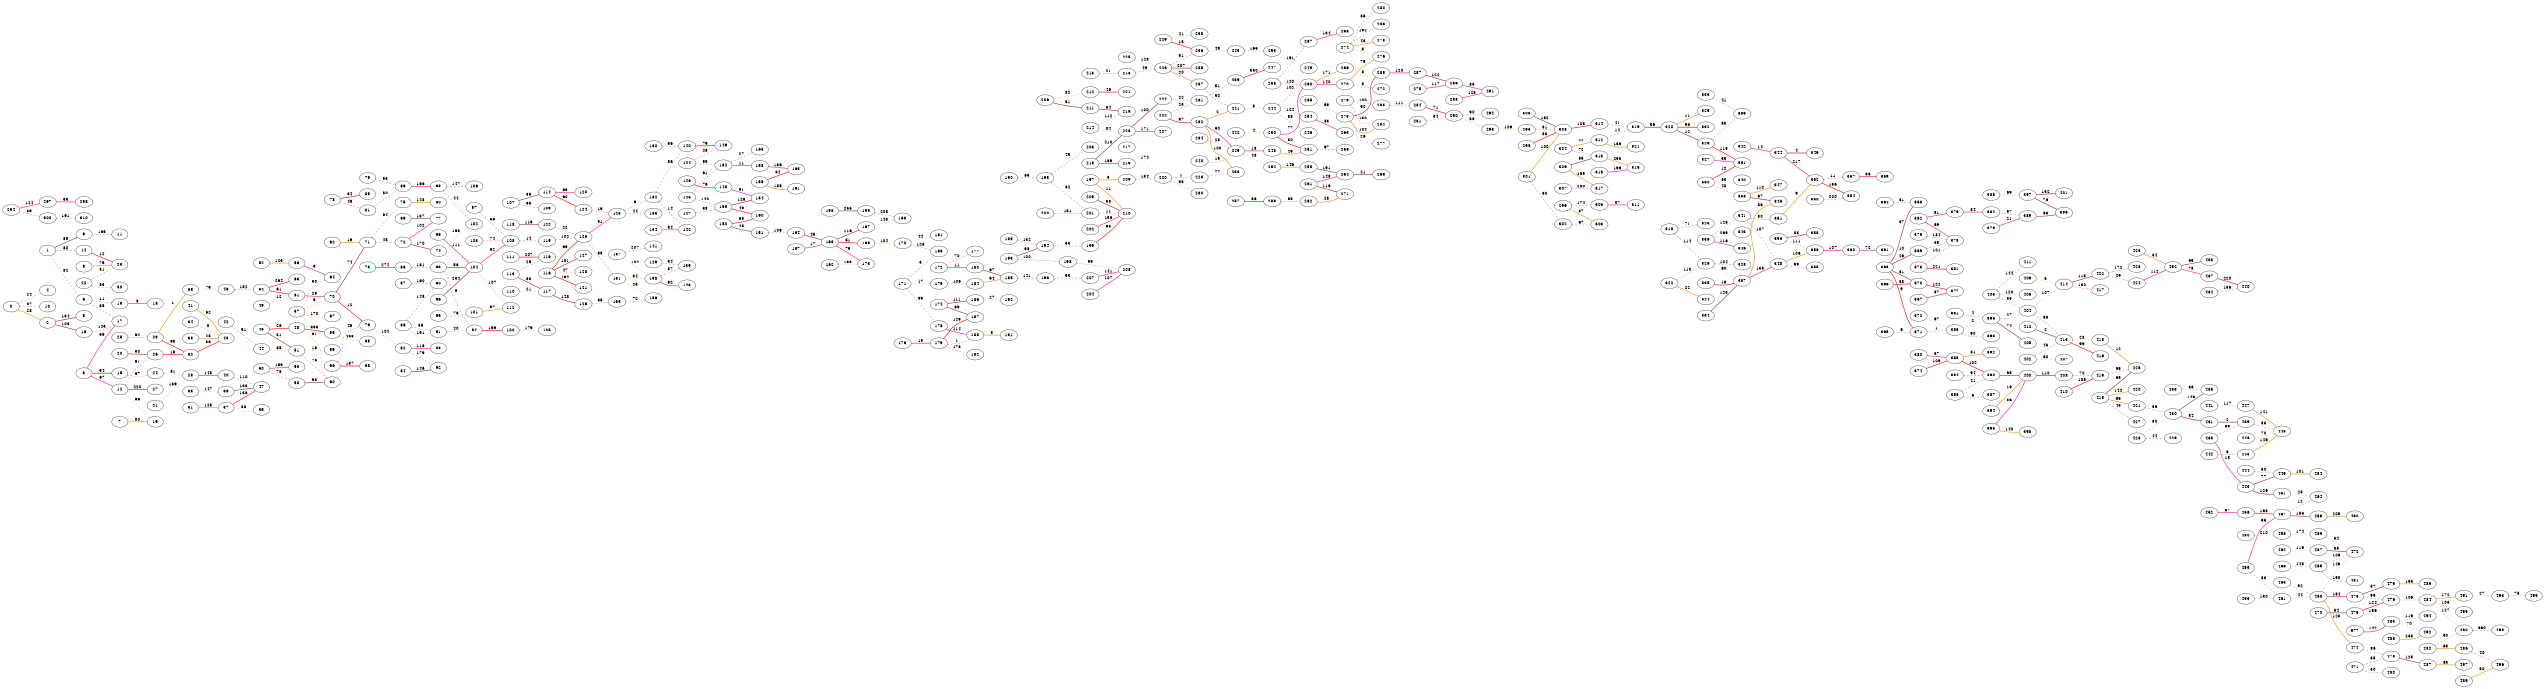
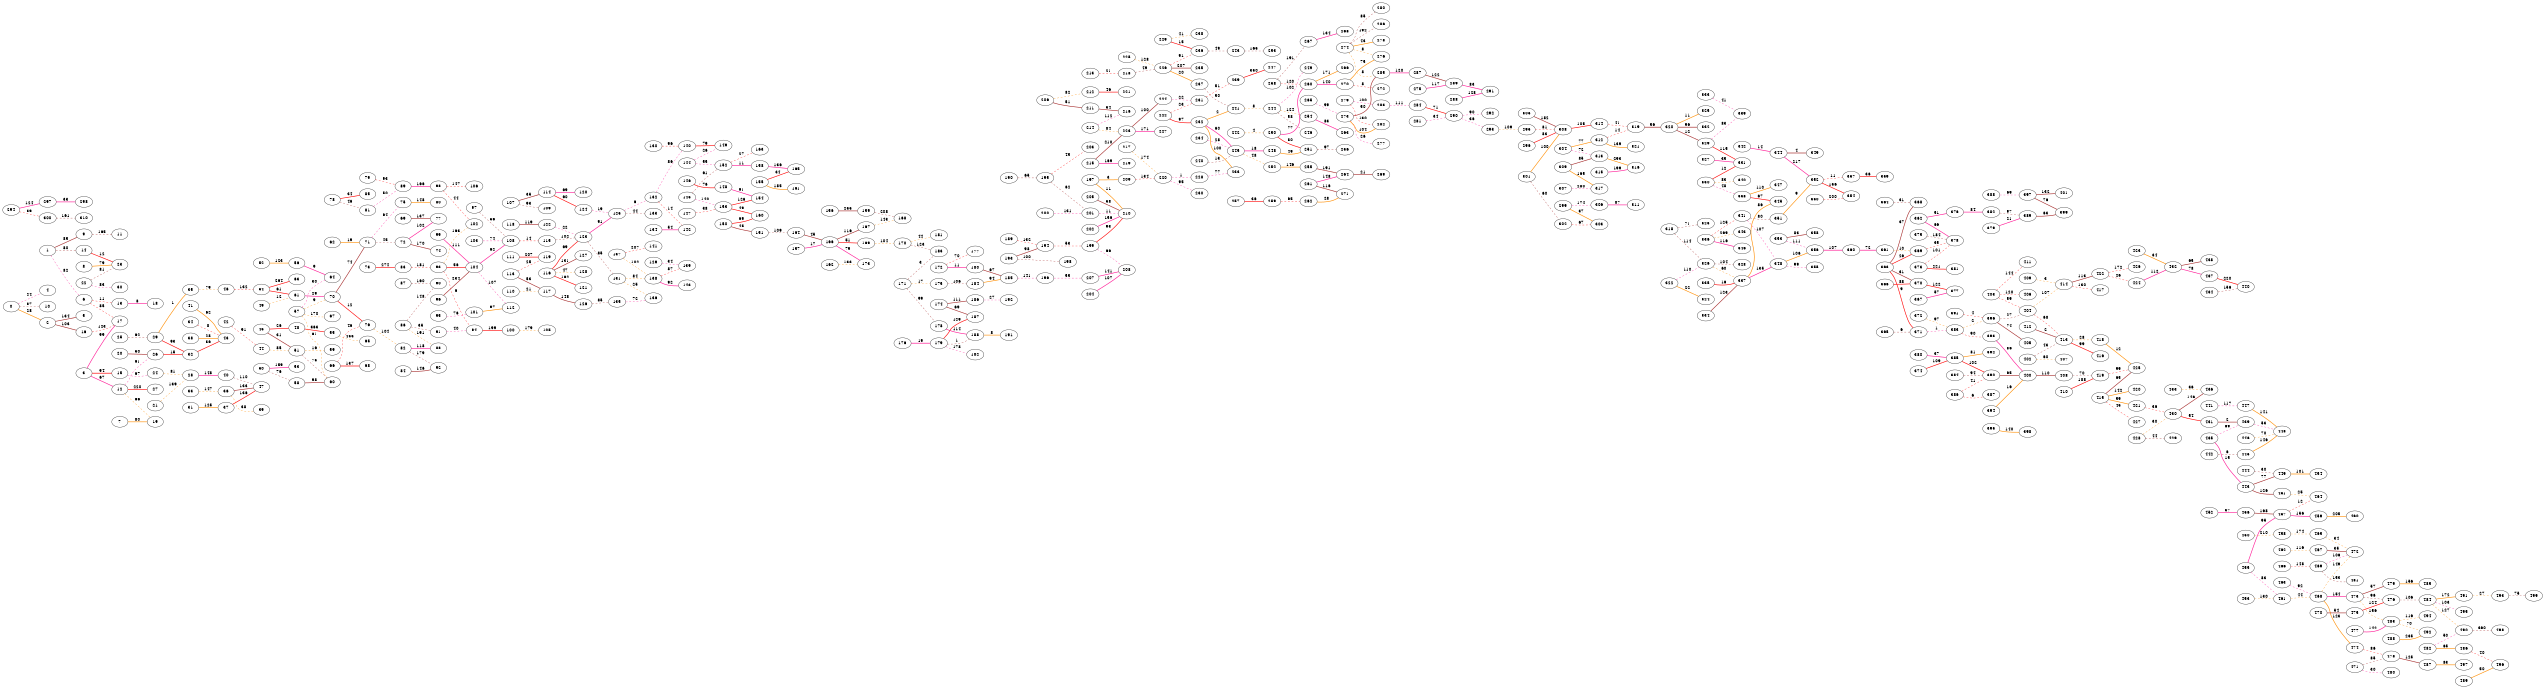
edge "198" -- "208": now "199" -- "208"
edge "400" -- "395": now "400" -- "393"
node "977": label "977" -> "477"
